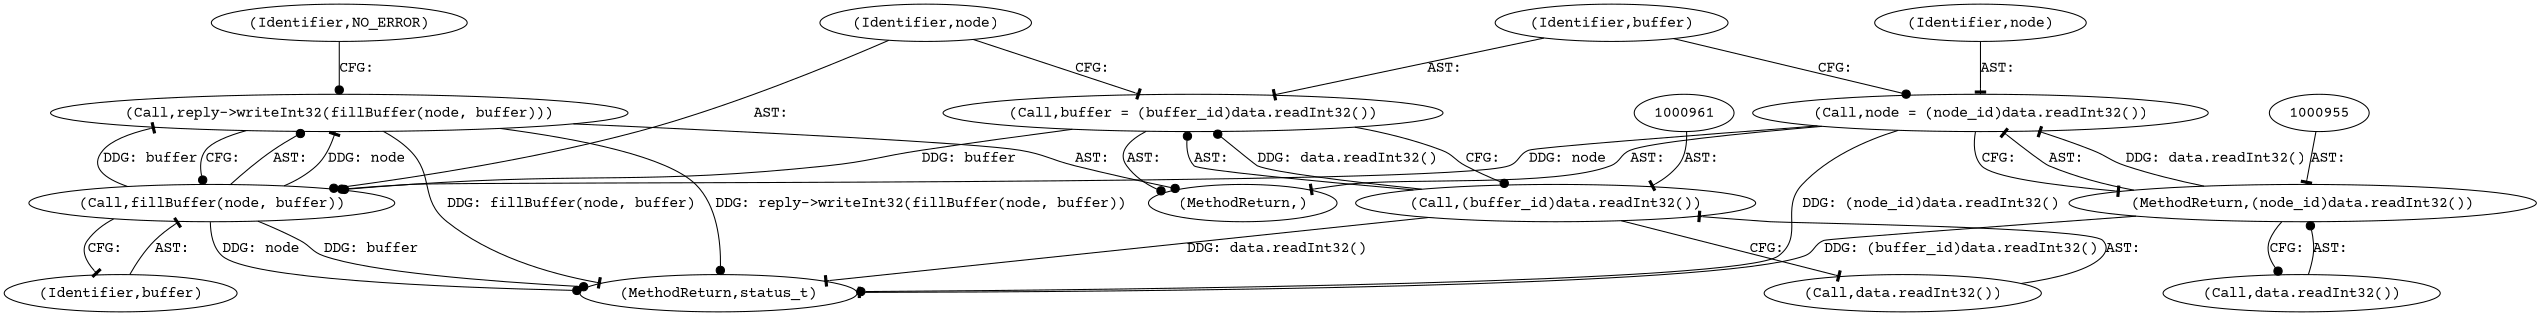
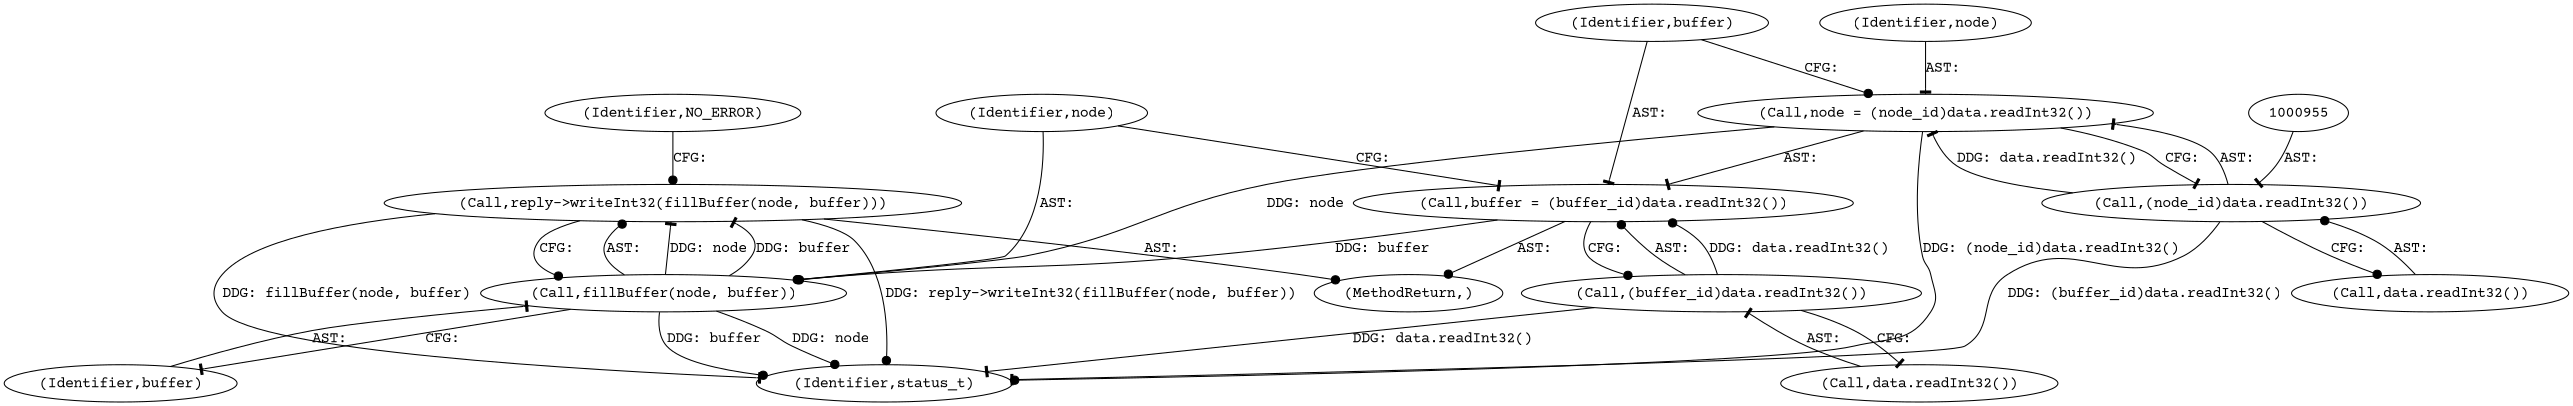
node "1000961": removed
edge "(Call,node = (node_id)data.readInt32())" -> "(MethodReturn,)": now "(Call,node = (node_id)data.readInt32())" -> "(Call,buffer = (buffer_id)data.readInt32())"
node "(MethodReturn,(node_id)data.readInt32())": label "(MethodReturn,(node_id)data.readInt32())" -> "(Call,(node_id)data.readInt32())"
node "(MethodReturn,status_t)": label "(MethodReturn,status_t)" -> "(Identifier,status_t)"
